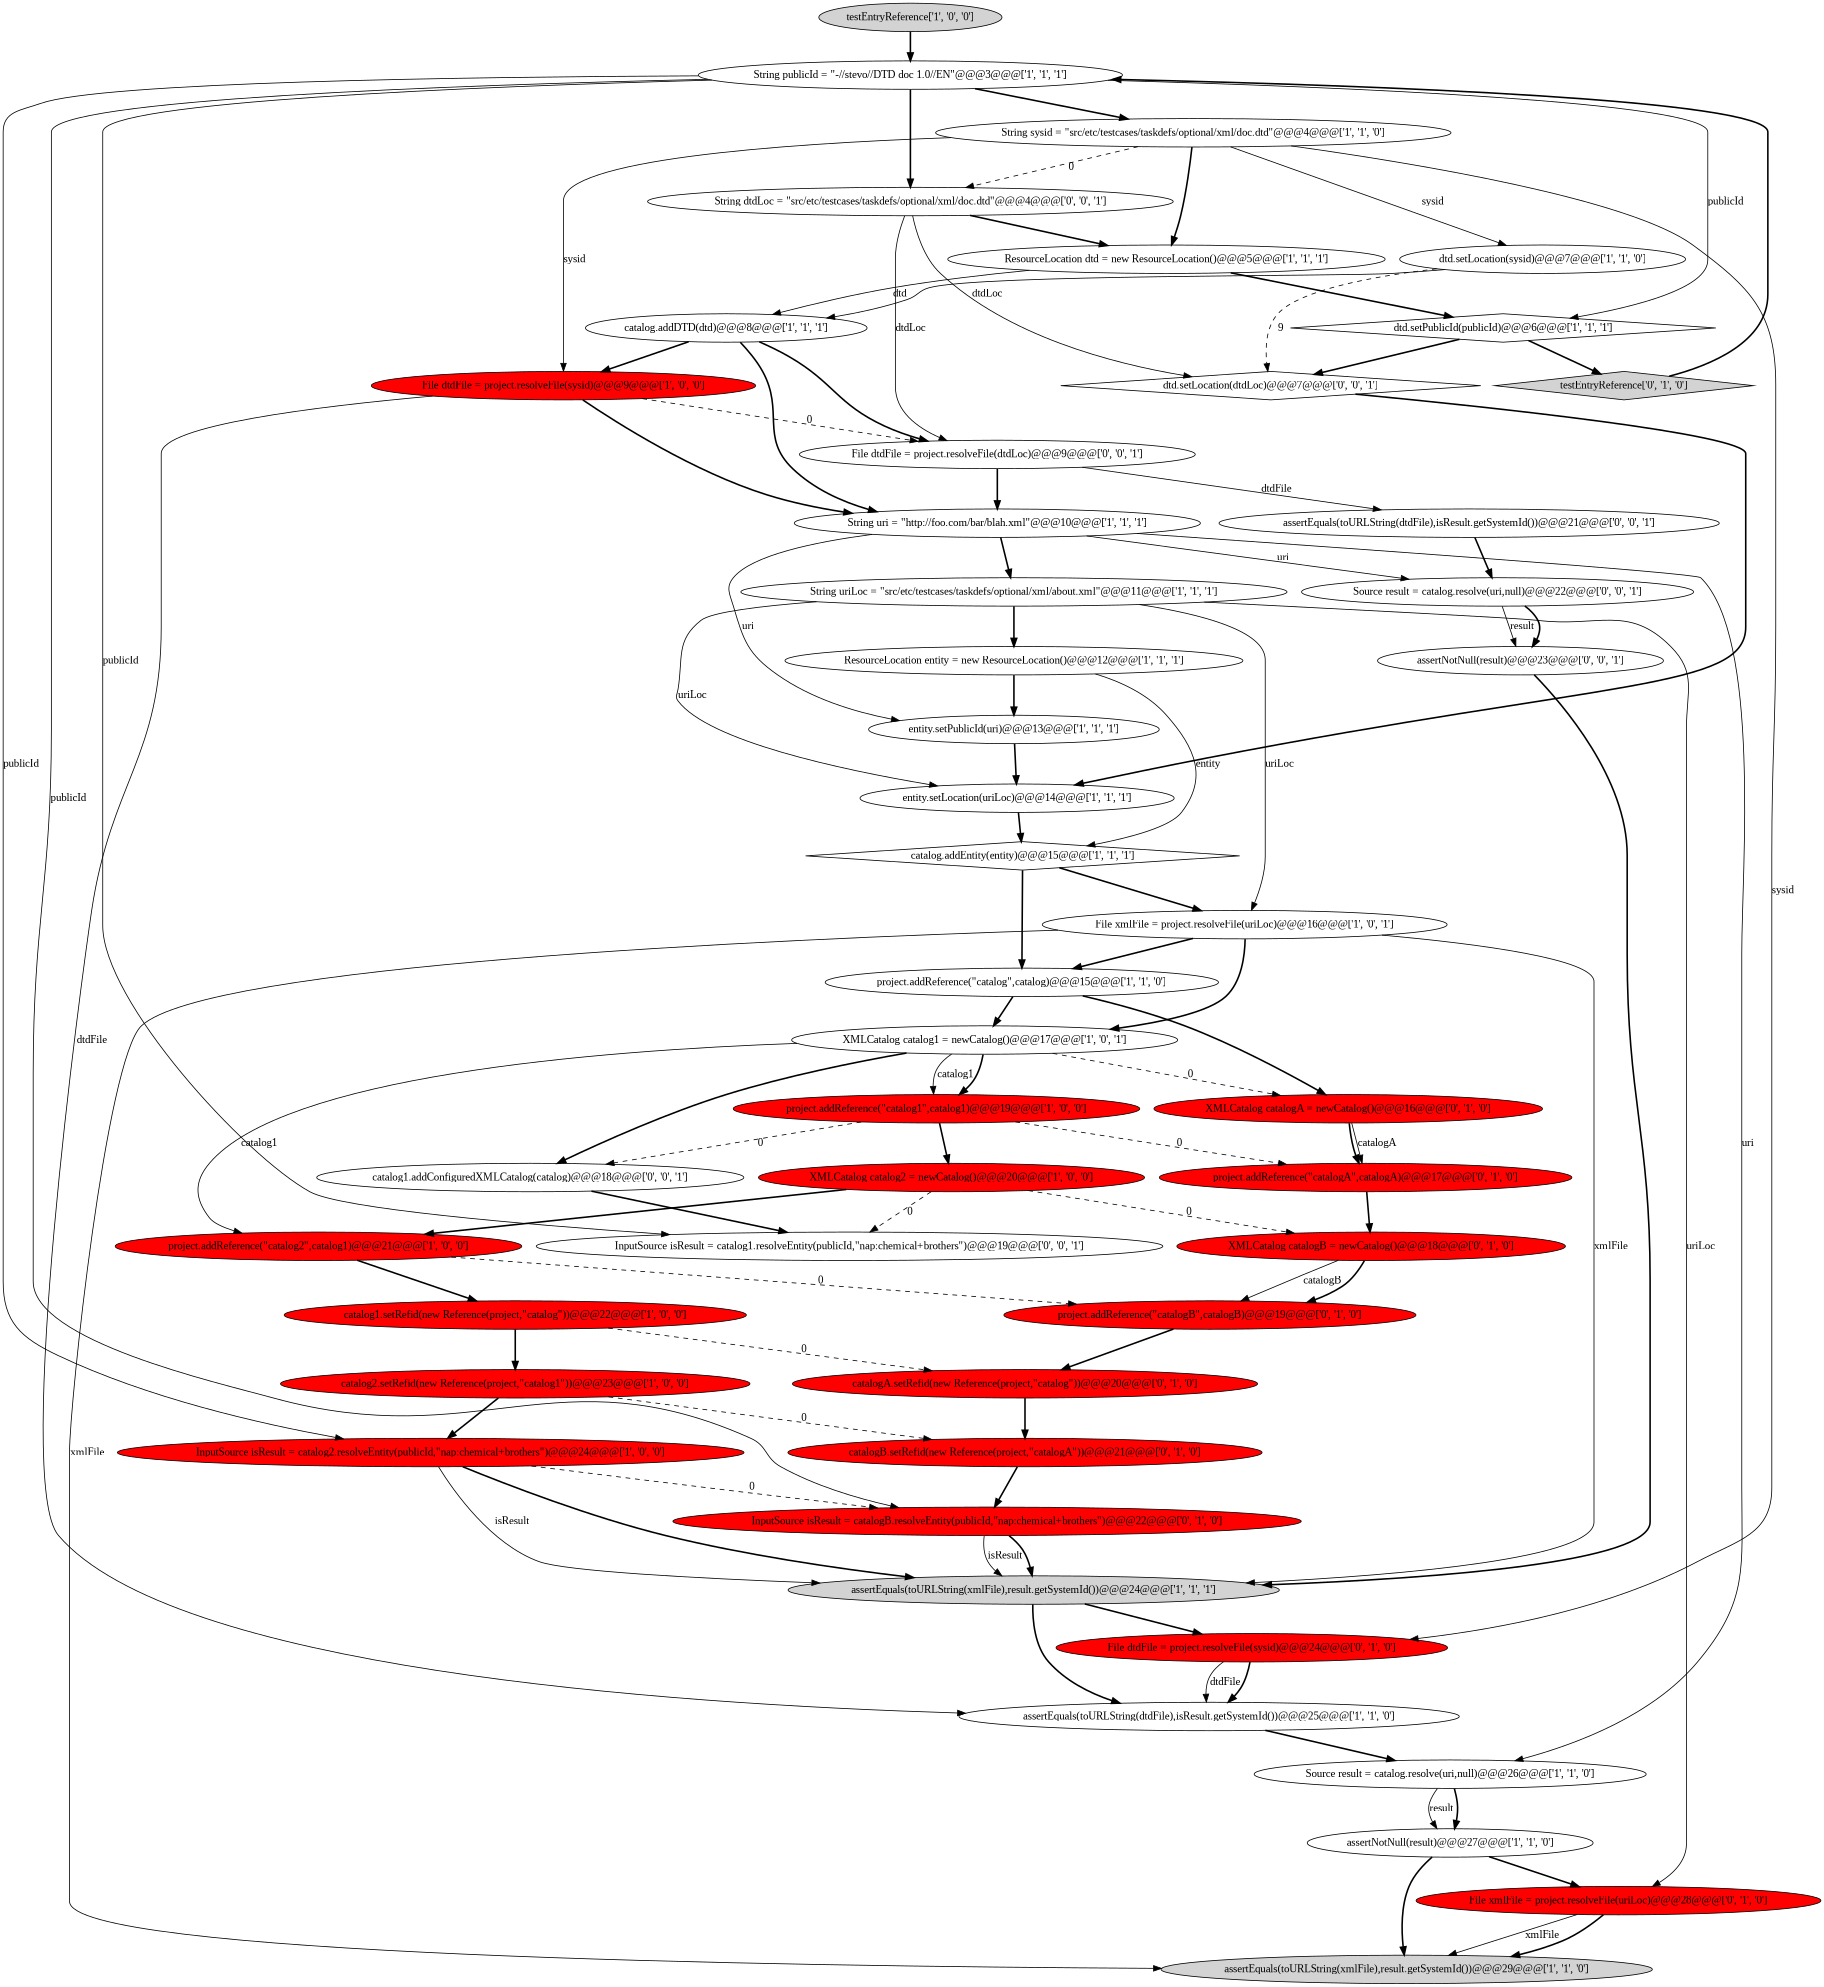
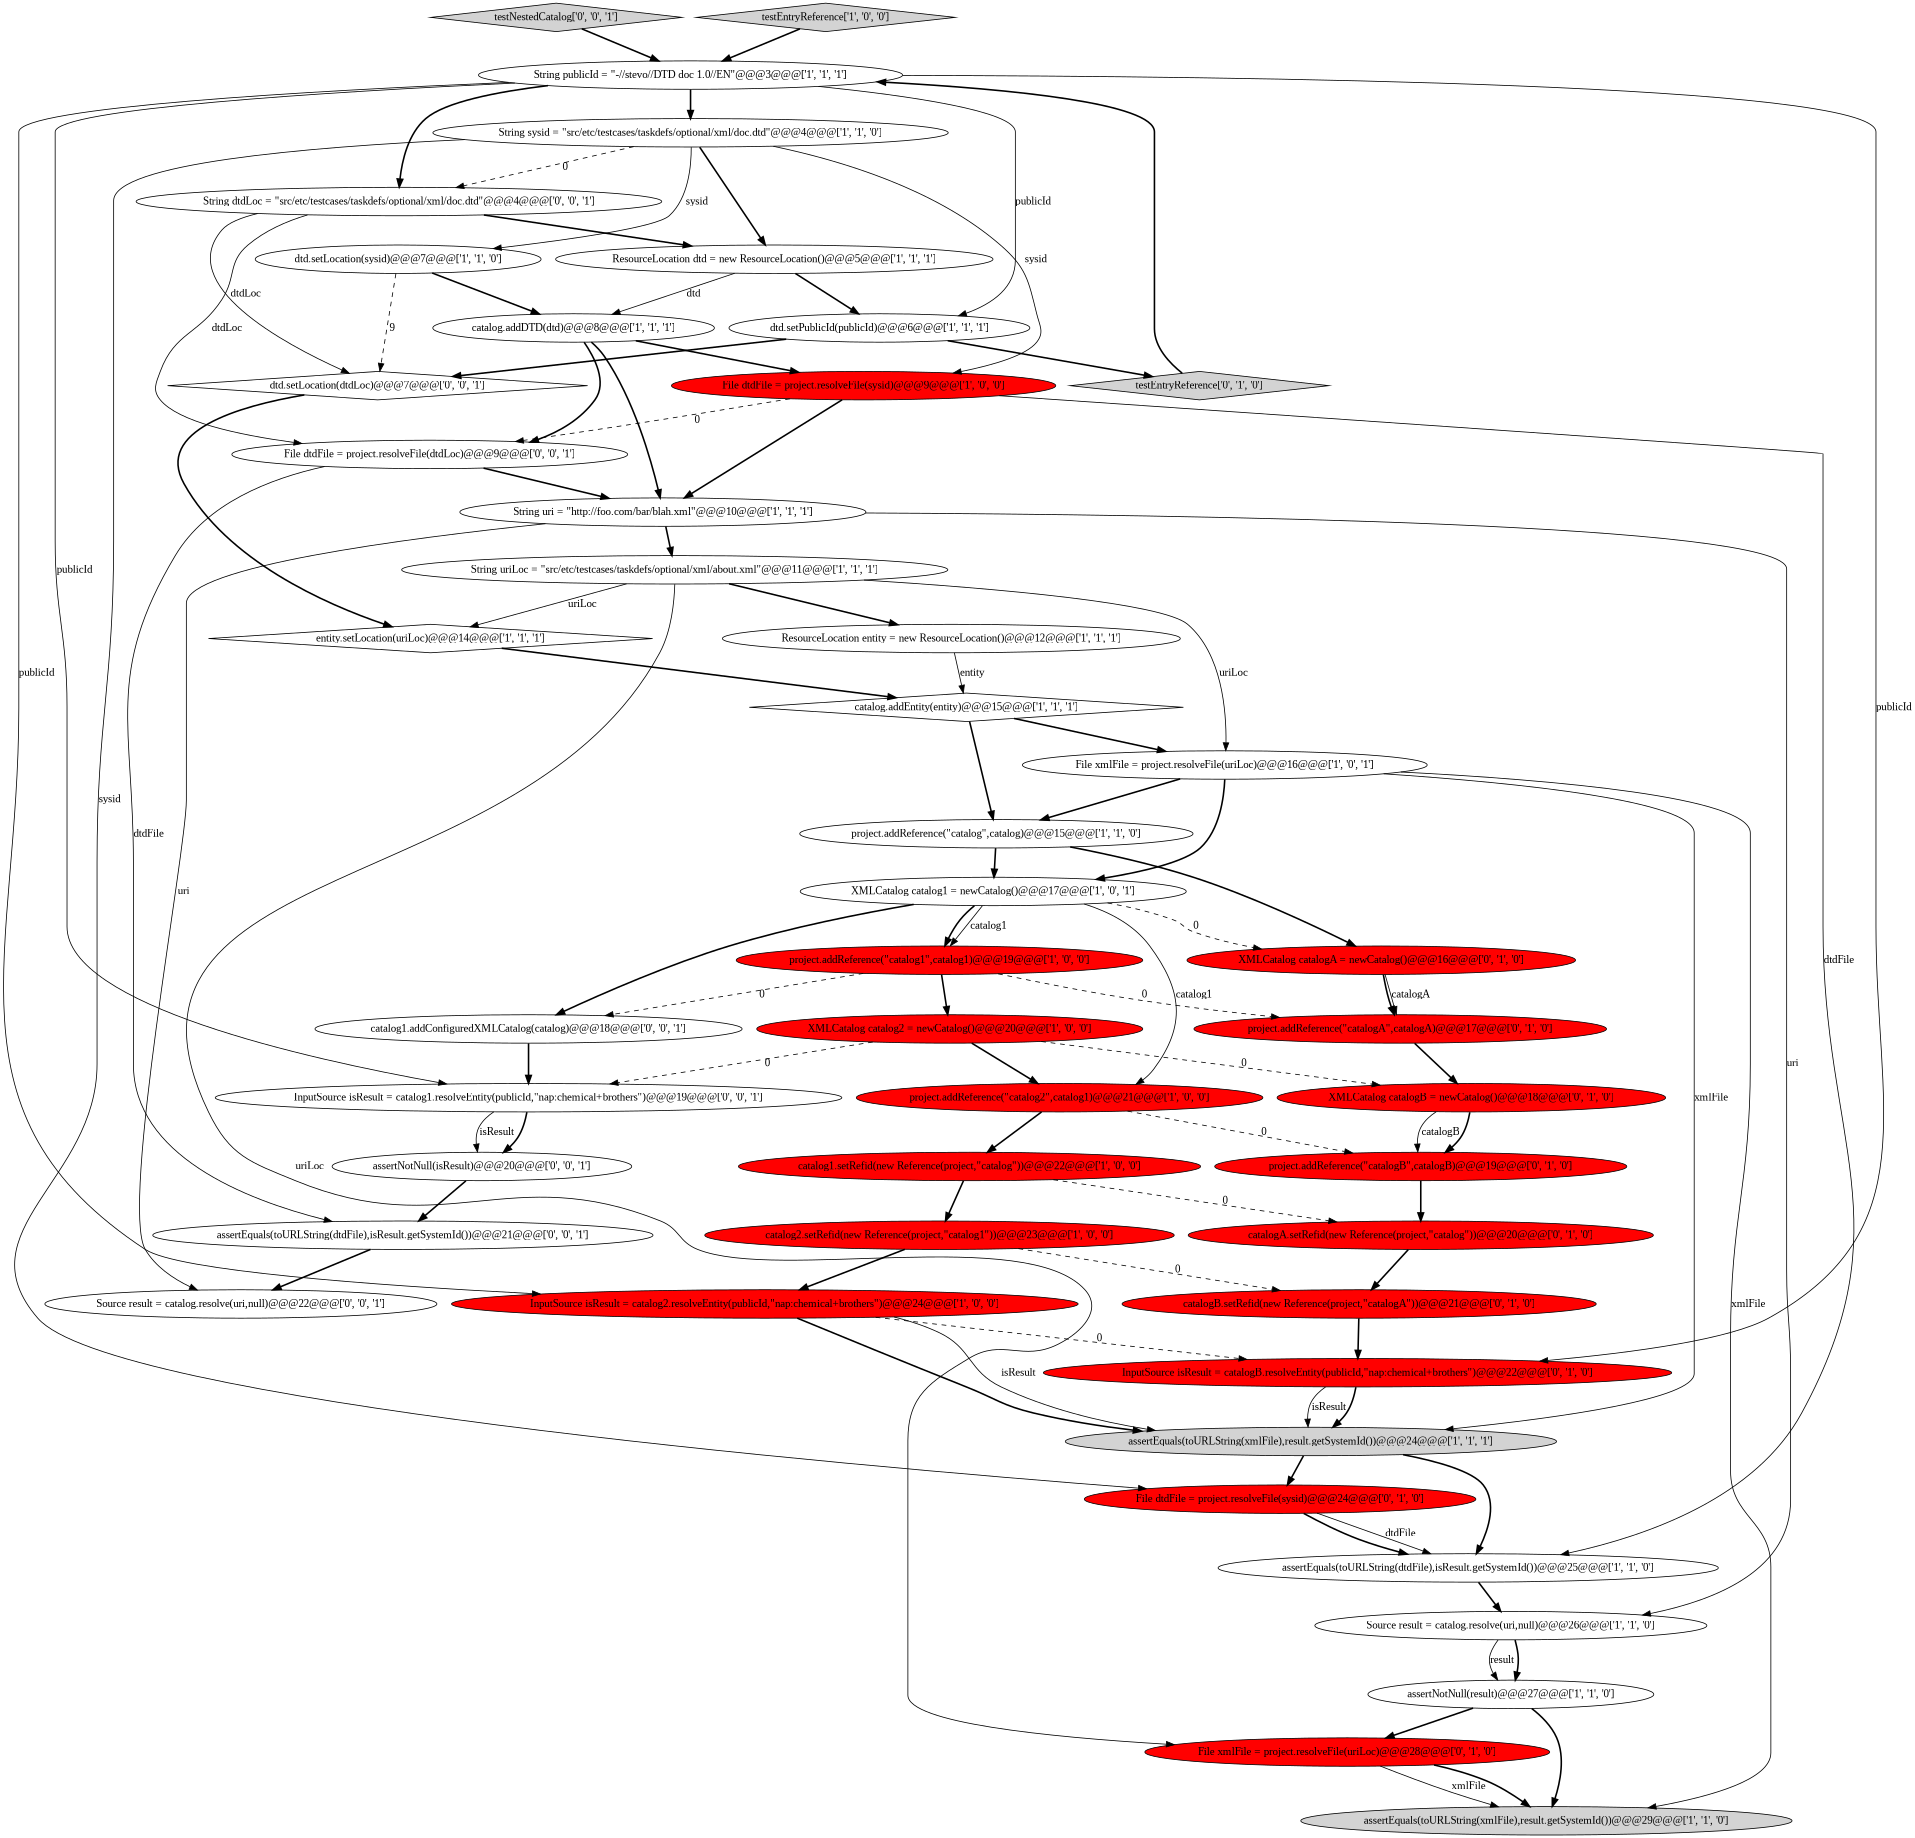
node "testNestedCatalog['0', '0', '1']": added
node "testEntryReference['1', '0', '0']": shape ellipse -> diamond
edge "dtd.setLocation(sysid)@@@7@@@['1', '1', '0']" -> "catalog.addDTD(dtd)@@@8@@@['1', '1', '1']": style solid -> bold
node "dtd.setPublicId(publicId)@@@6@@@['1', '1', '1']": shape diamond -> ellipse
node "assertNotNull(result)@@@23@@@['0', '0', '1']": removed
node "entity.setPublicId(uri)@@@13@@@['1', '1', '1']": removed
node "entity.setLocation(uriLoc)@@@14@@@['1', '1', '1']": shape ellipse -> diamond
node "assertNotNull(isResult)@@@20@@@['0', '0', '1']": added
